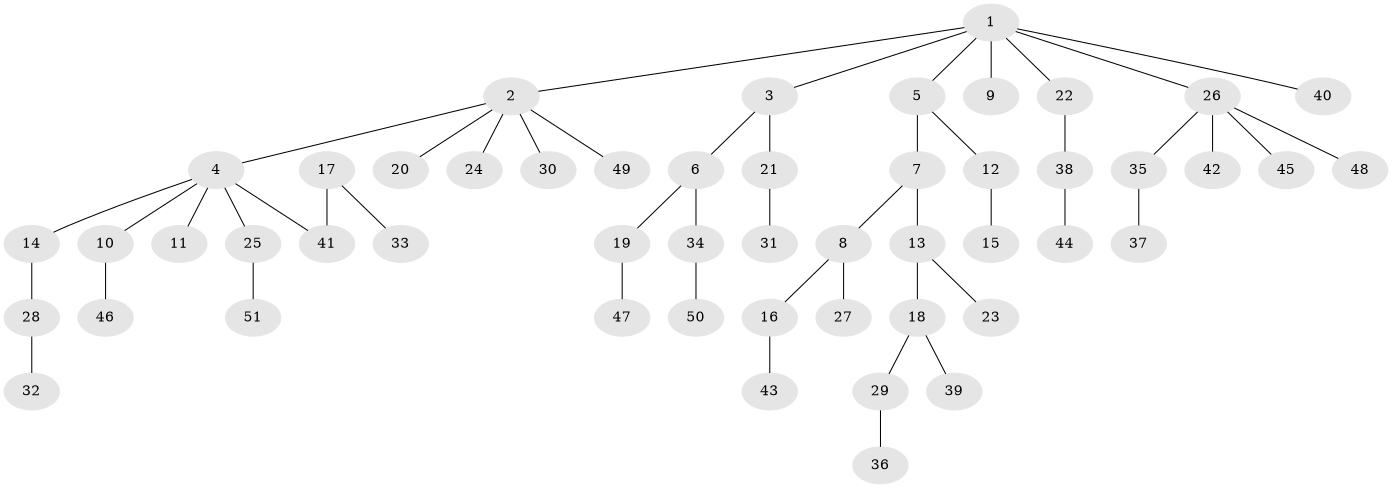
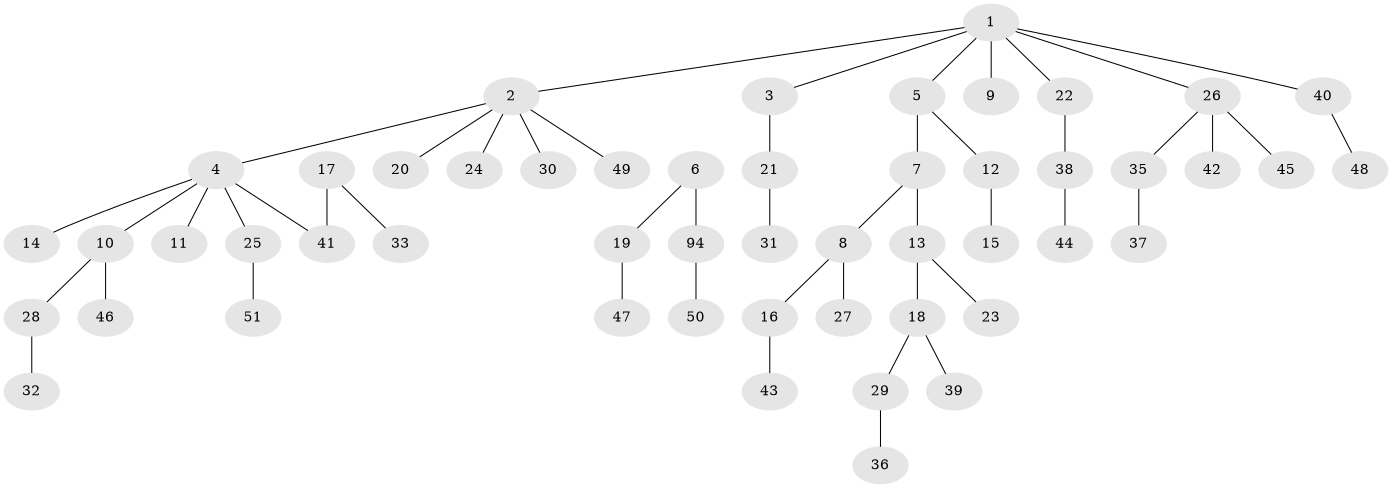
edge "3" -- "6": removed
edge "26" -- "48": now "40" -- "48"
node "34": label "34" -> "94"
edge "14" -- "28": now "10" -- "28"
